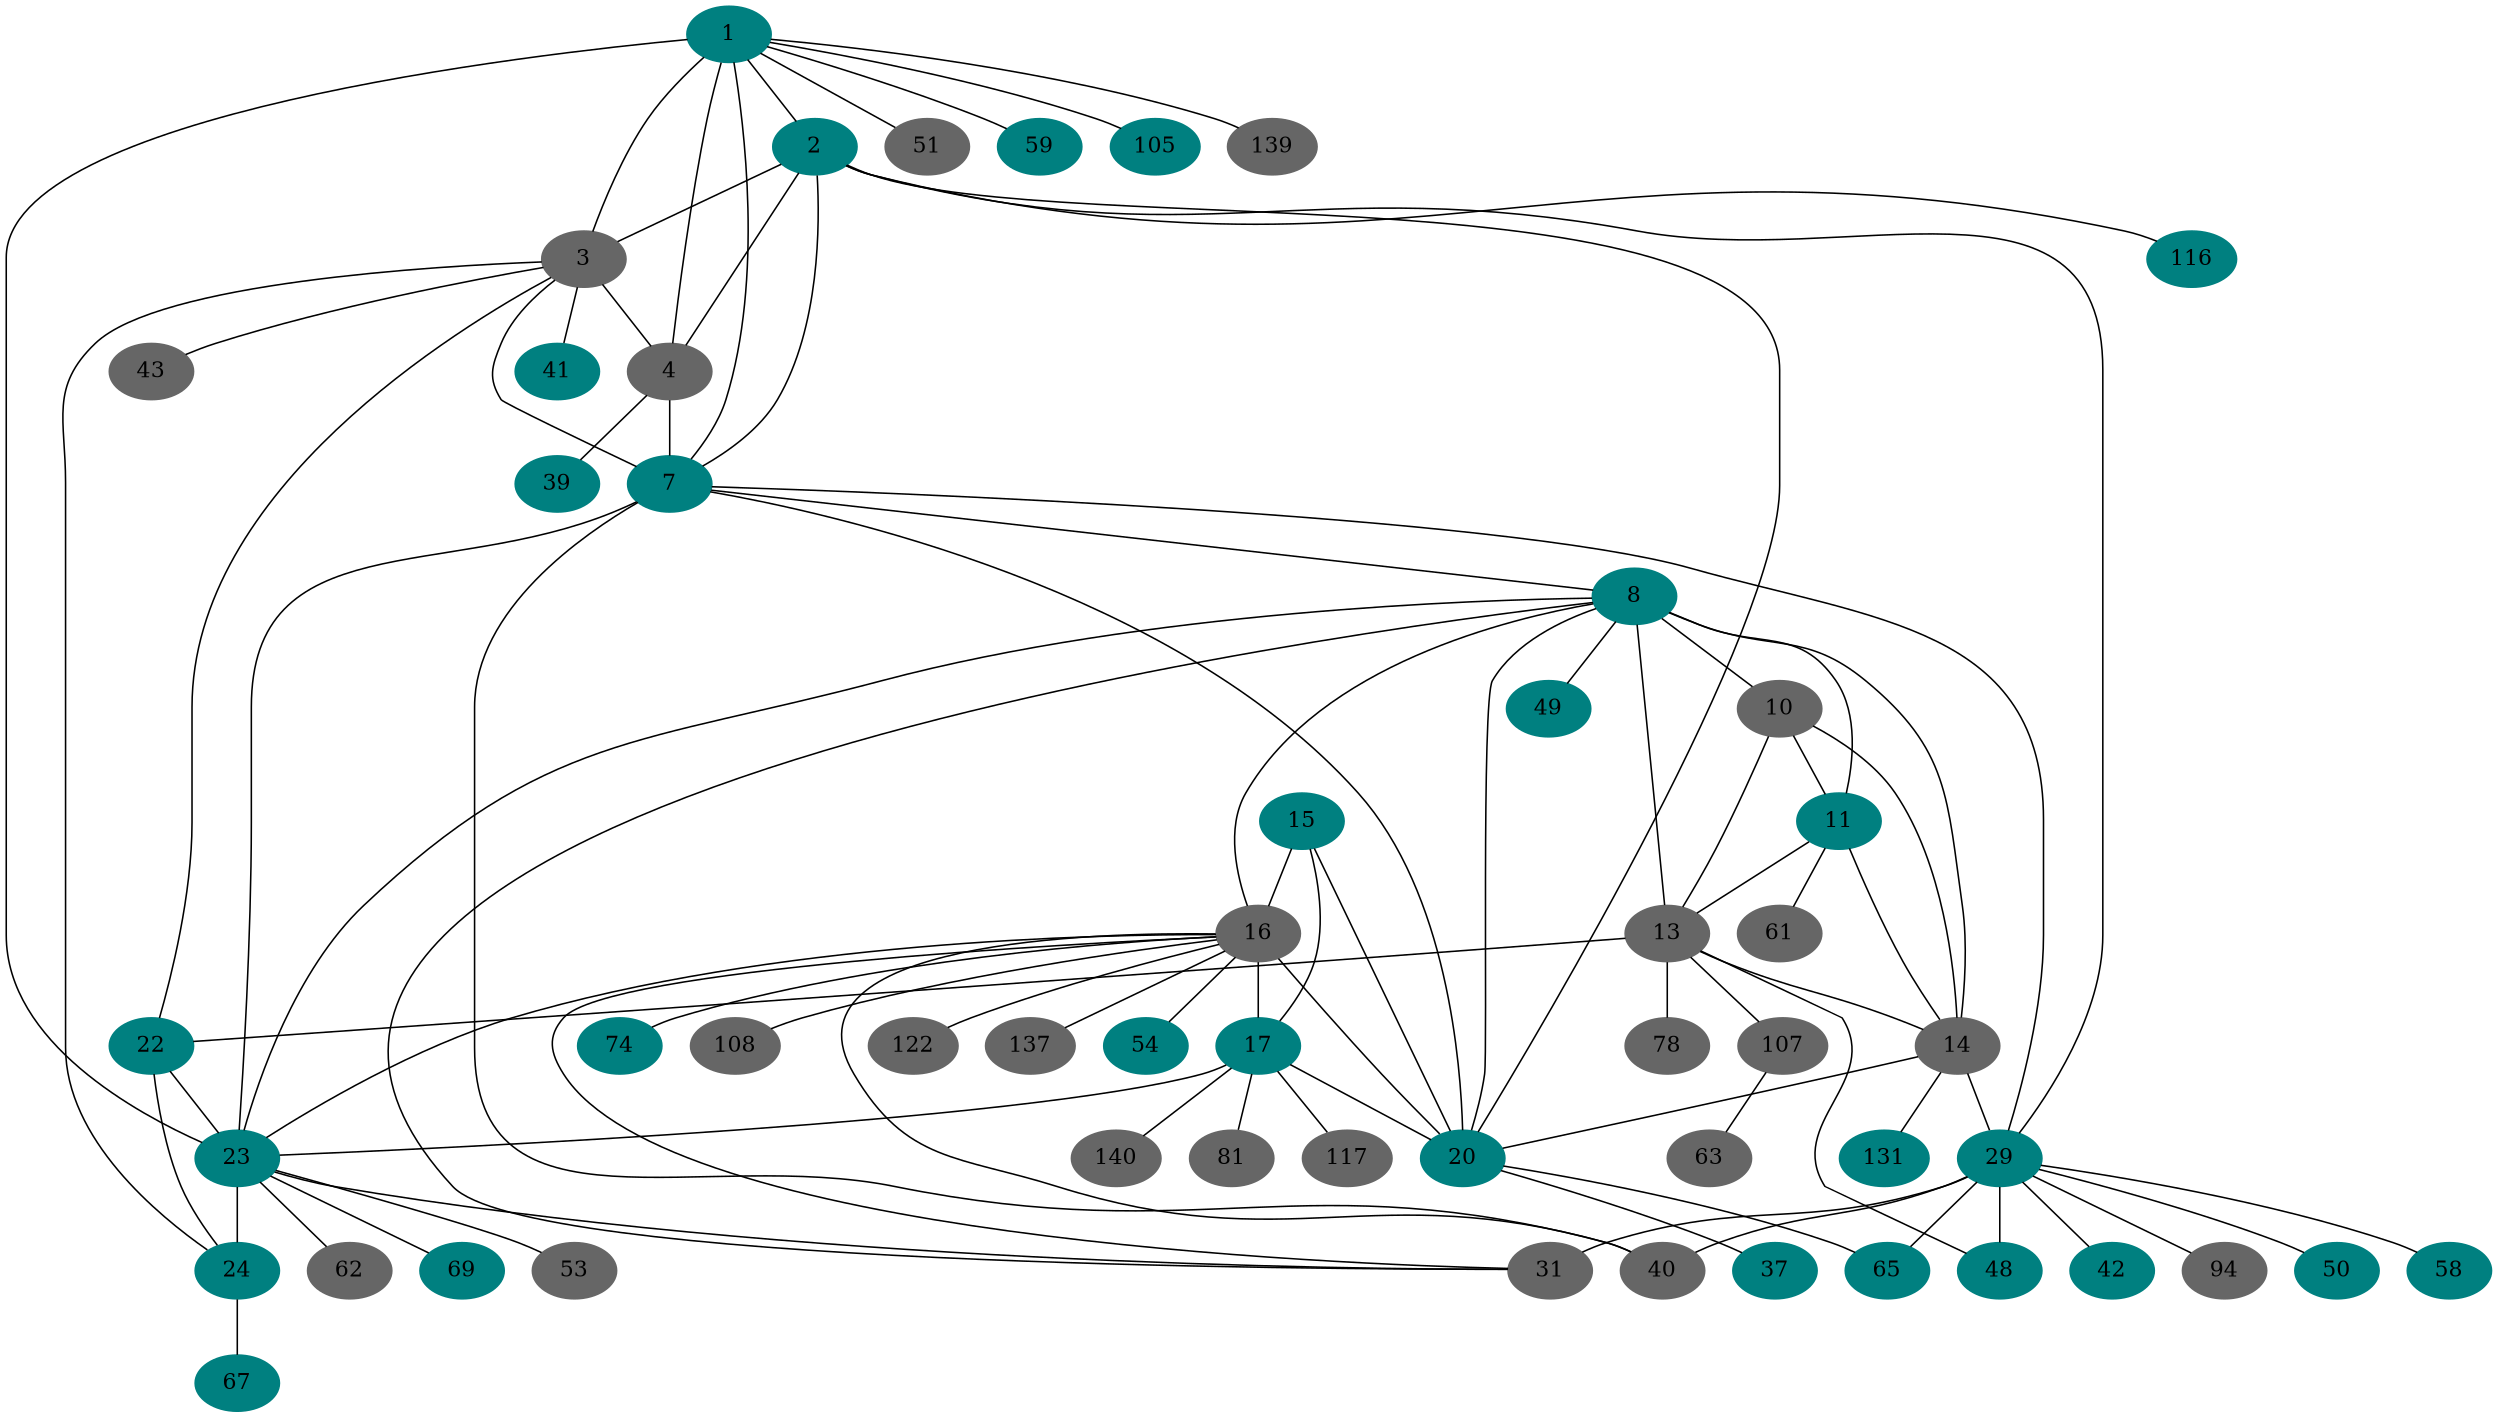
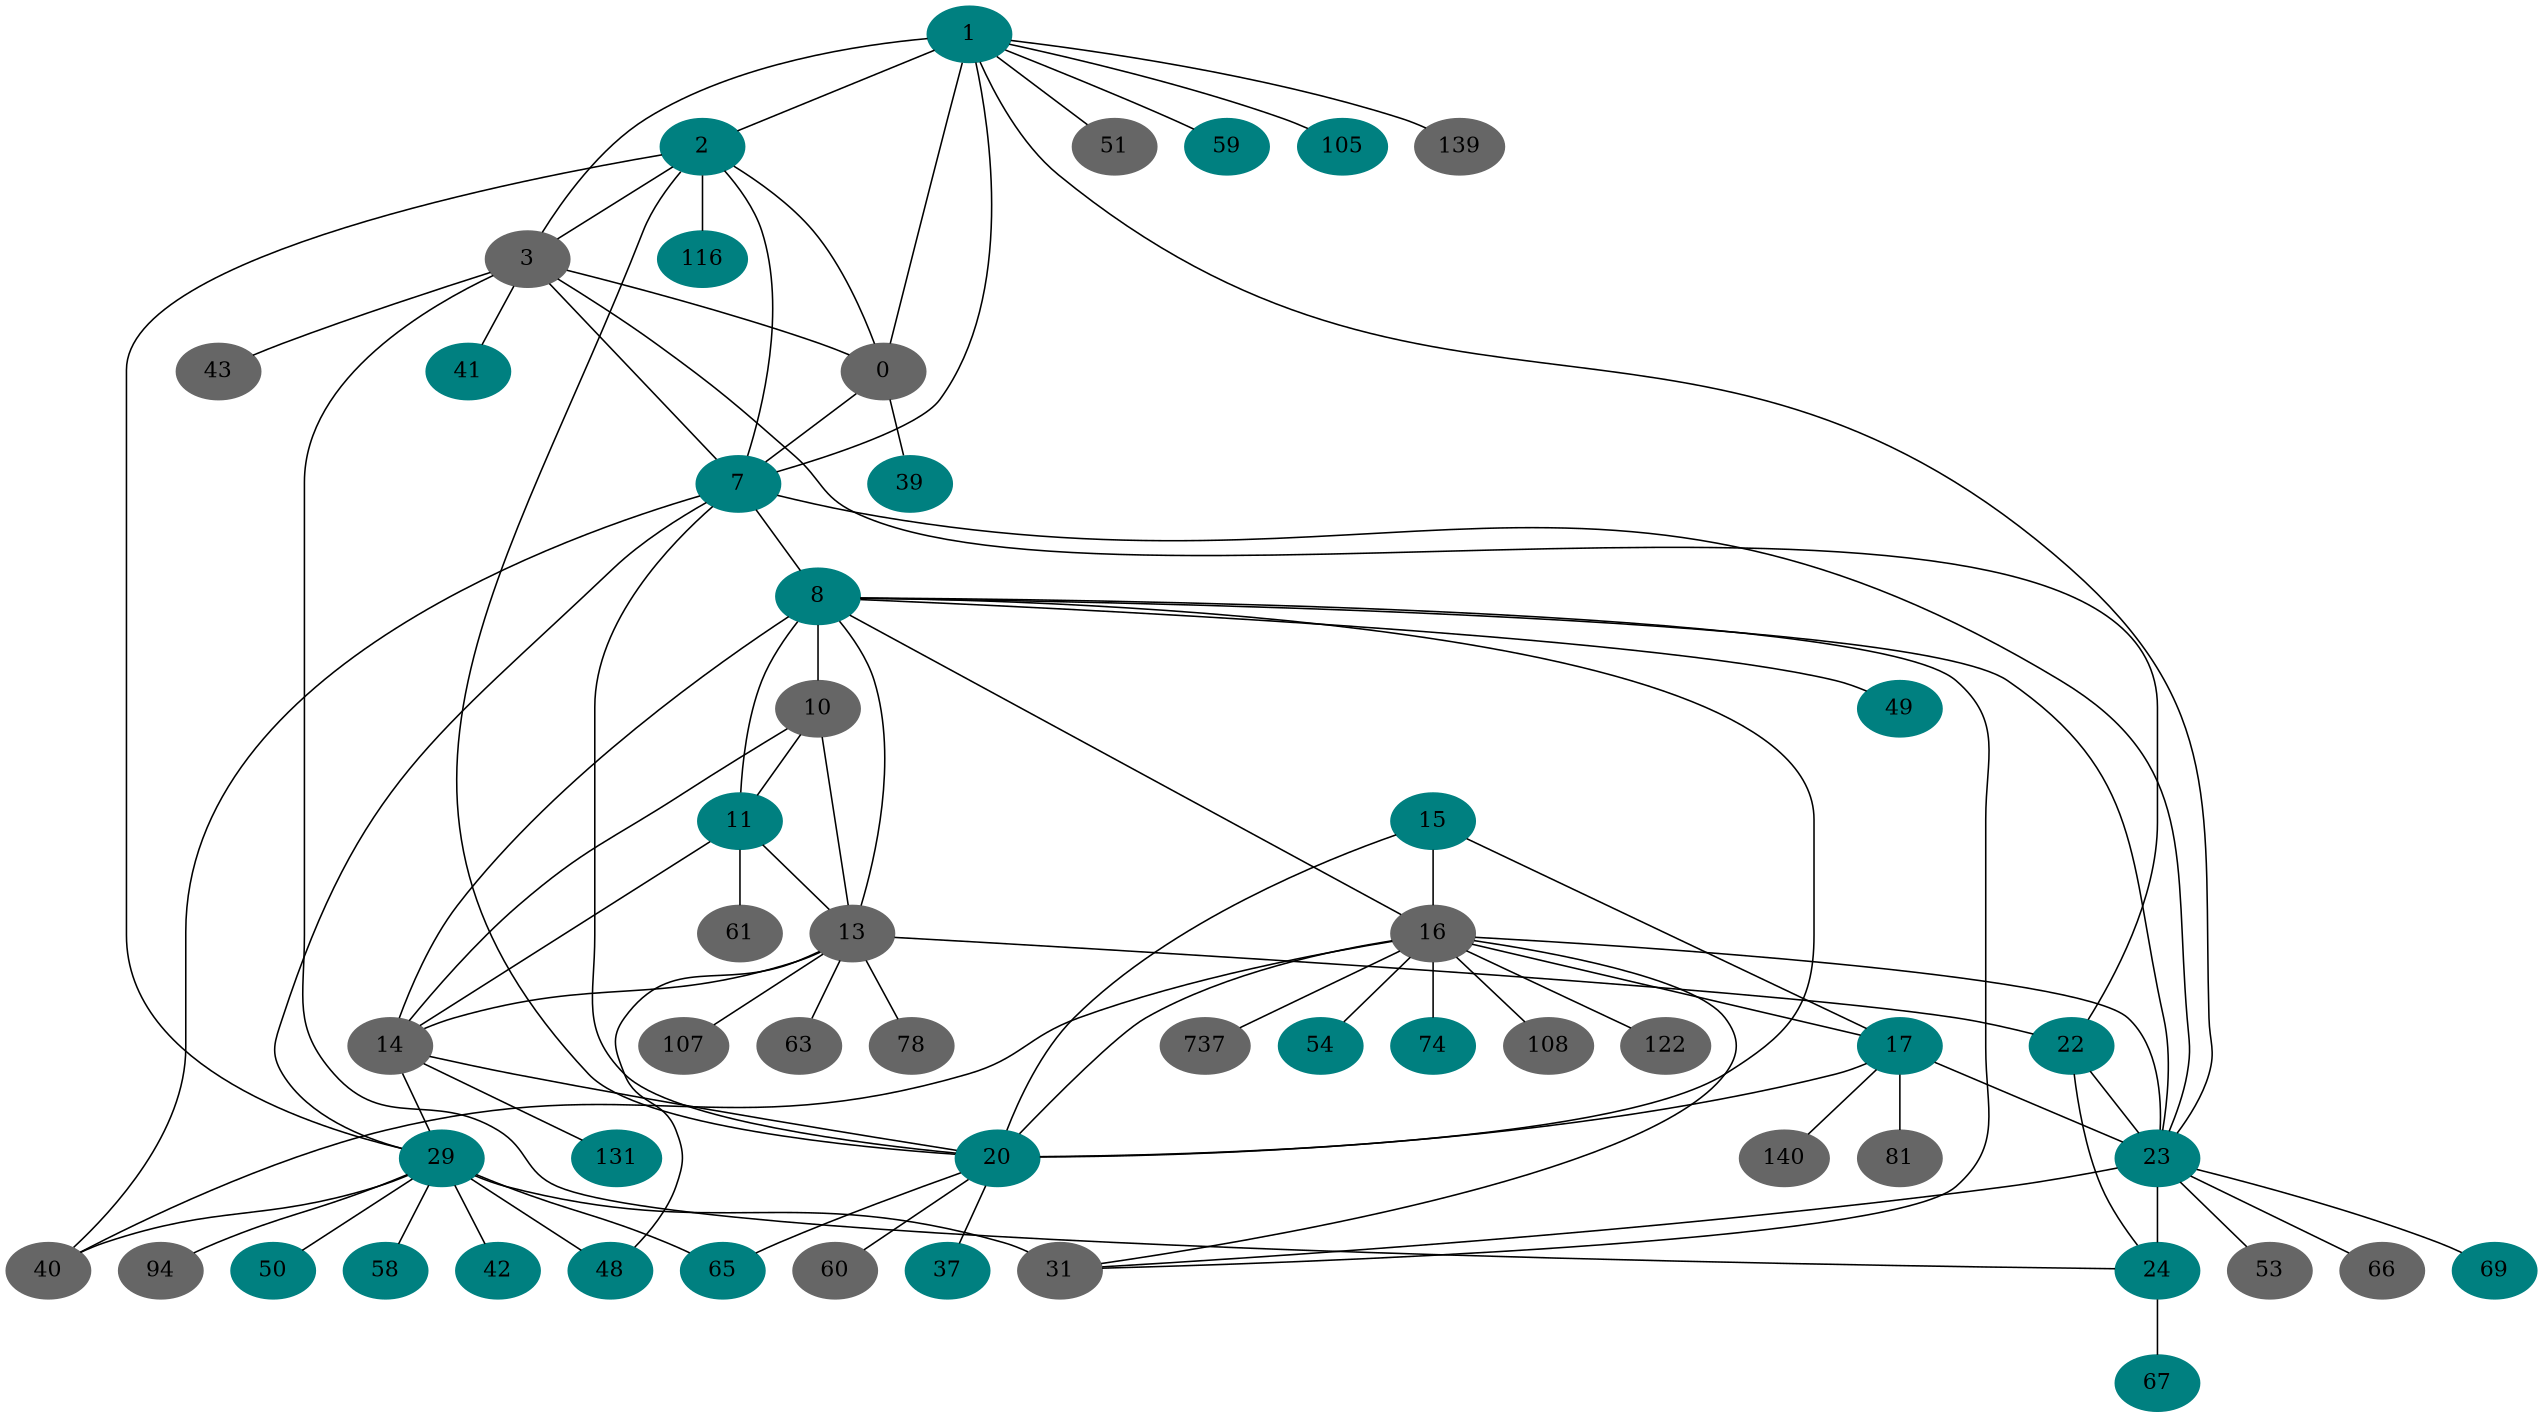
node "4": label "4" -> "0"
node "137": label "137" -> "737"
edge "107" -- "63": now "13" -- "63"
node "117": removed
node "62": label "62" -> "66"
node "60": added
